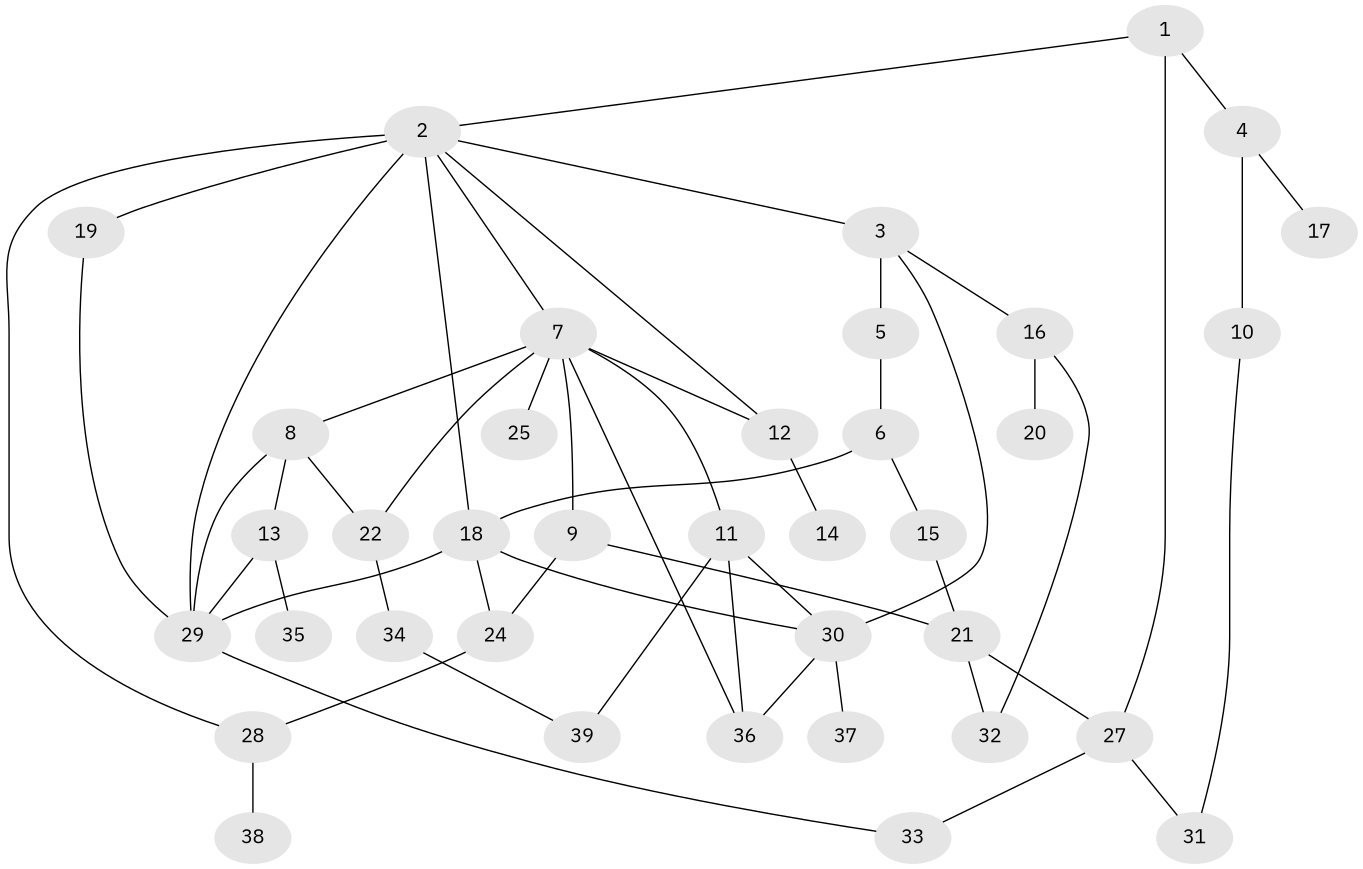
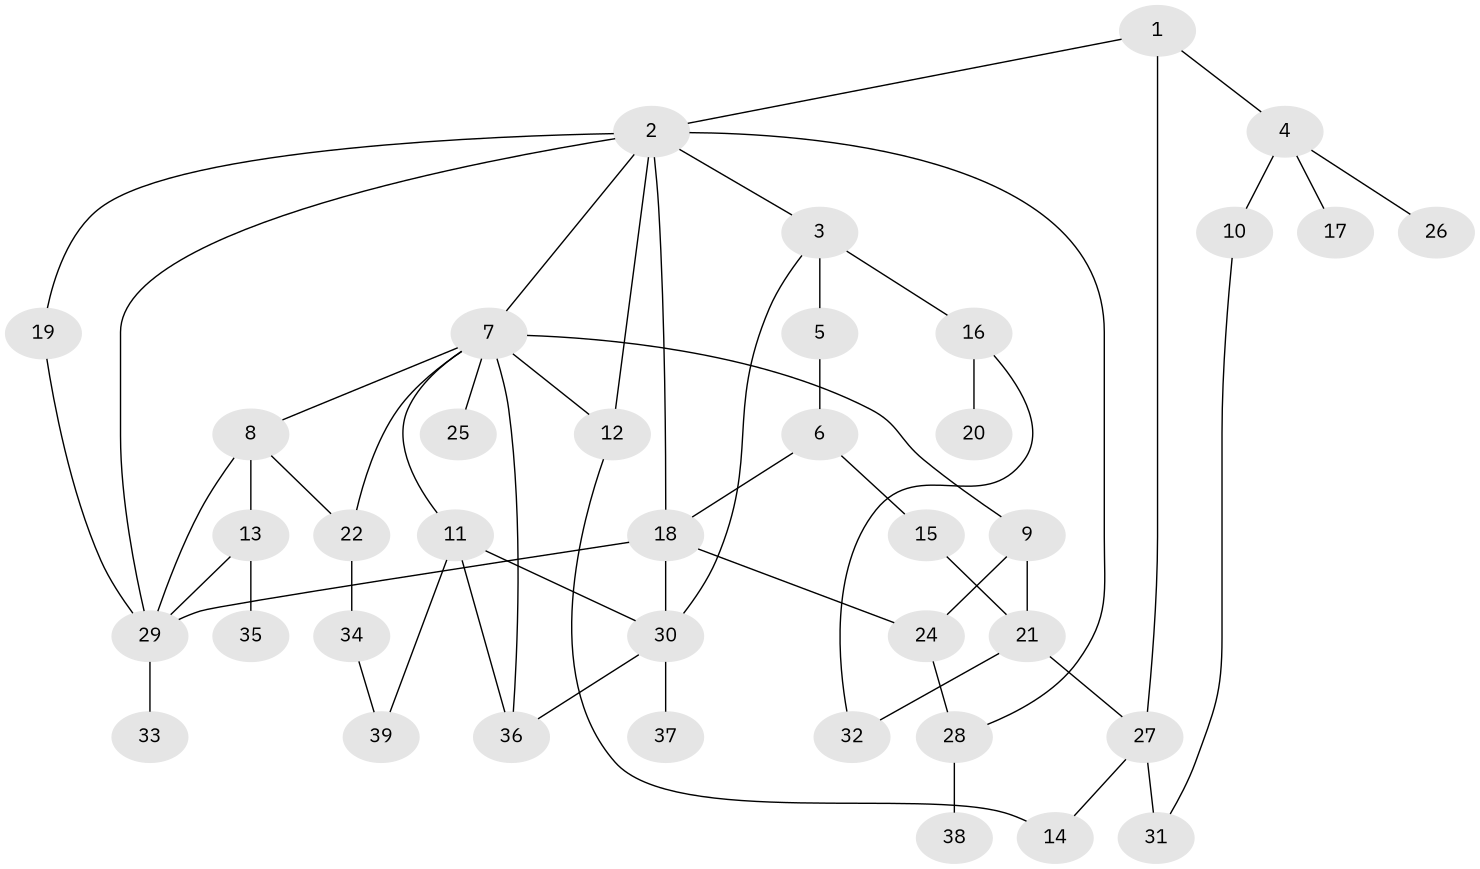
node "26": added
edge "27" -- "33": now "27" -- "14"
